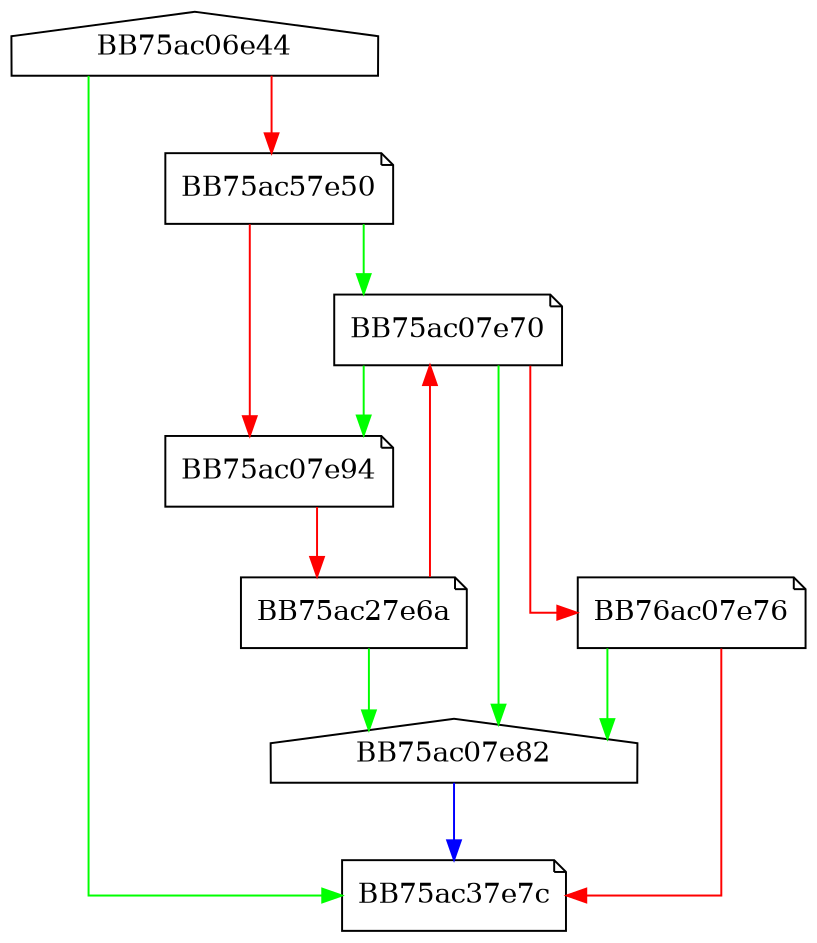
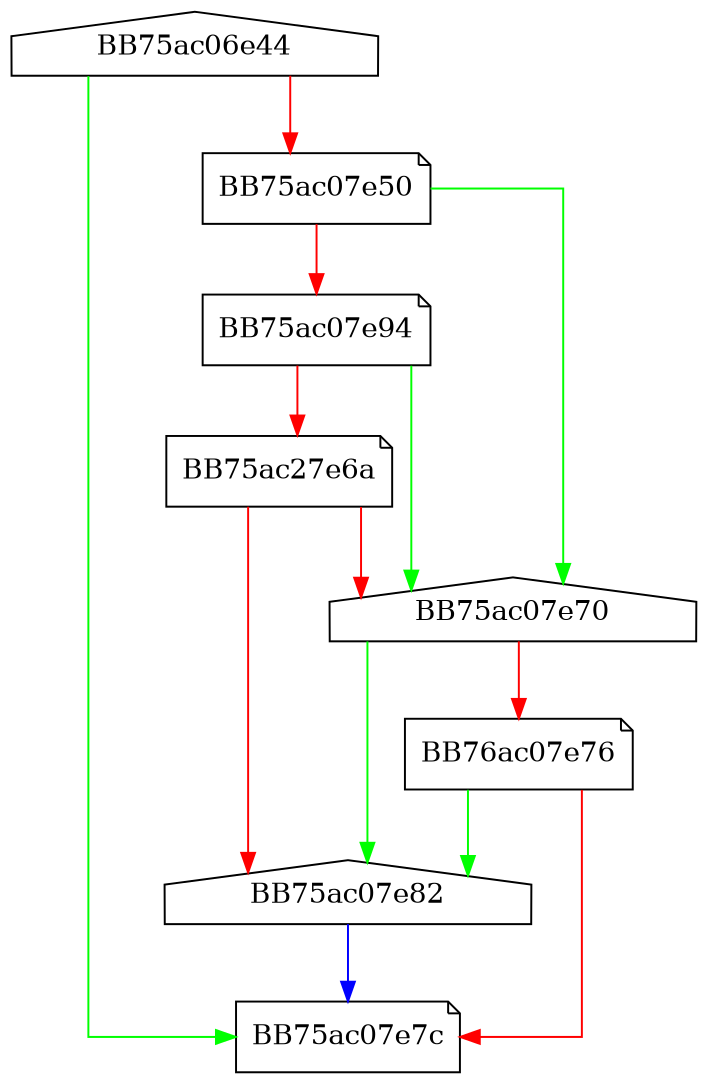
node "BB75ac57e50": label "BB75ac57e50" -> "BB75ac07e50"
node "BB75ac07e70": shape note -> house
edge "BB75ac07e70" -> "BB75ac07e94": reversed
edge "BB75ac27e6a" -> "BB75ac07e82": color green -> red
node "BB75ac37e7c": label "BB75ac37e7c" -> "BB75ac07e7c"
